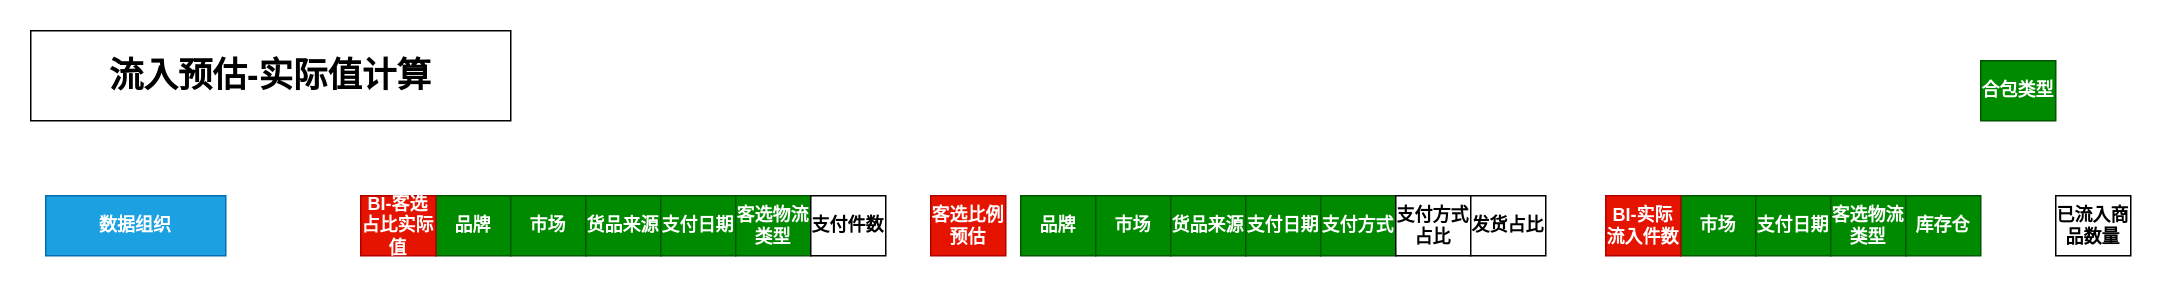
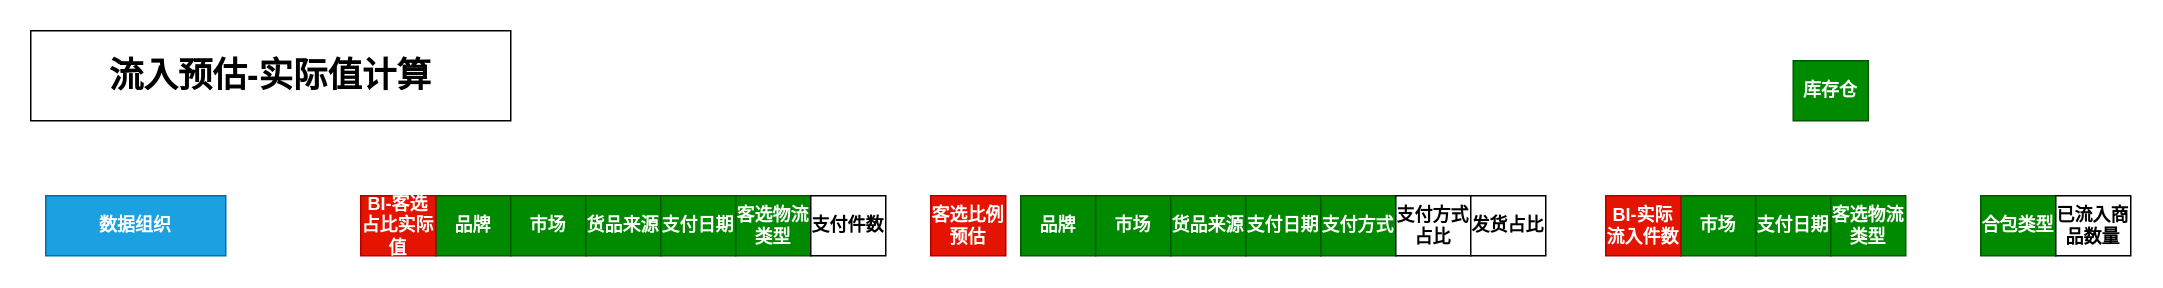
node "合包类型": moved (2018, 91) -> (2018, 226)
node "库存仓": moved (1943, 226) -> (1831, 91)
